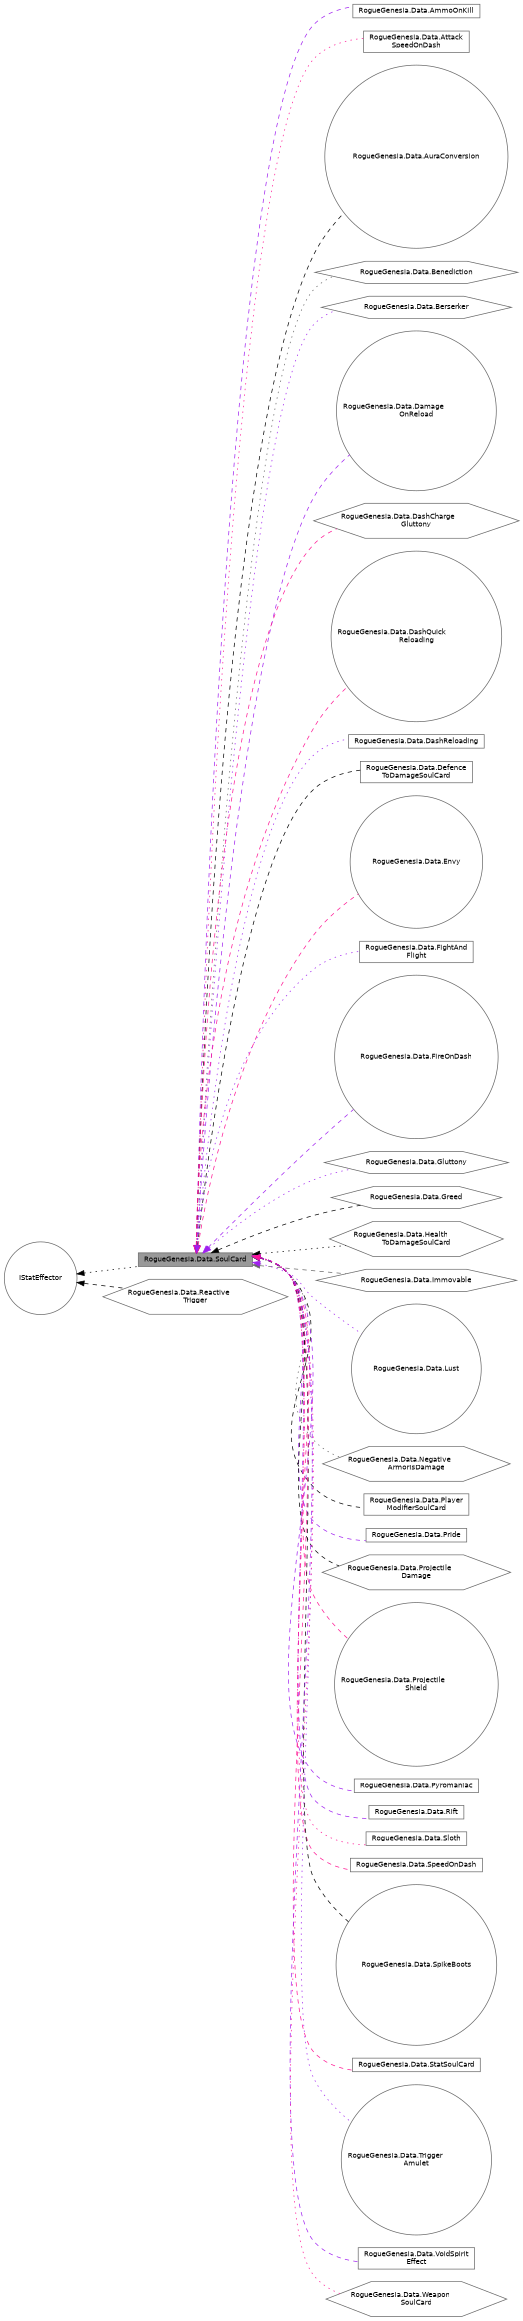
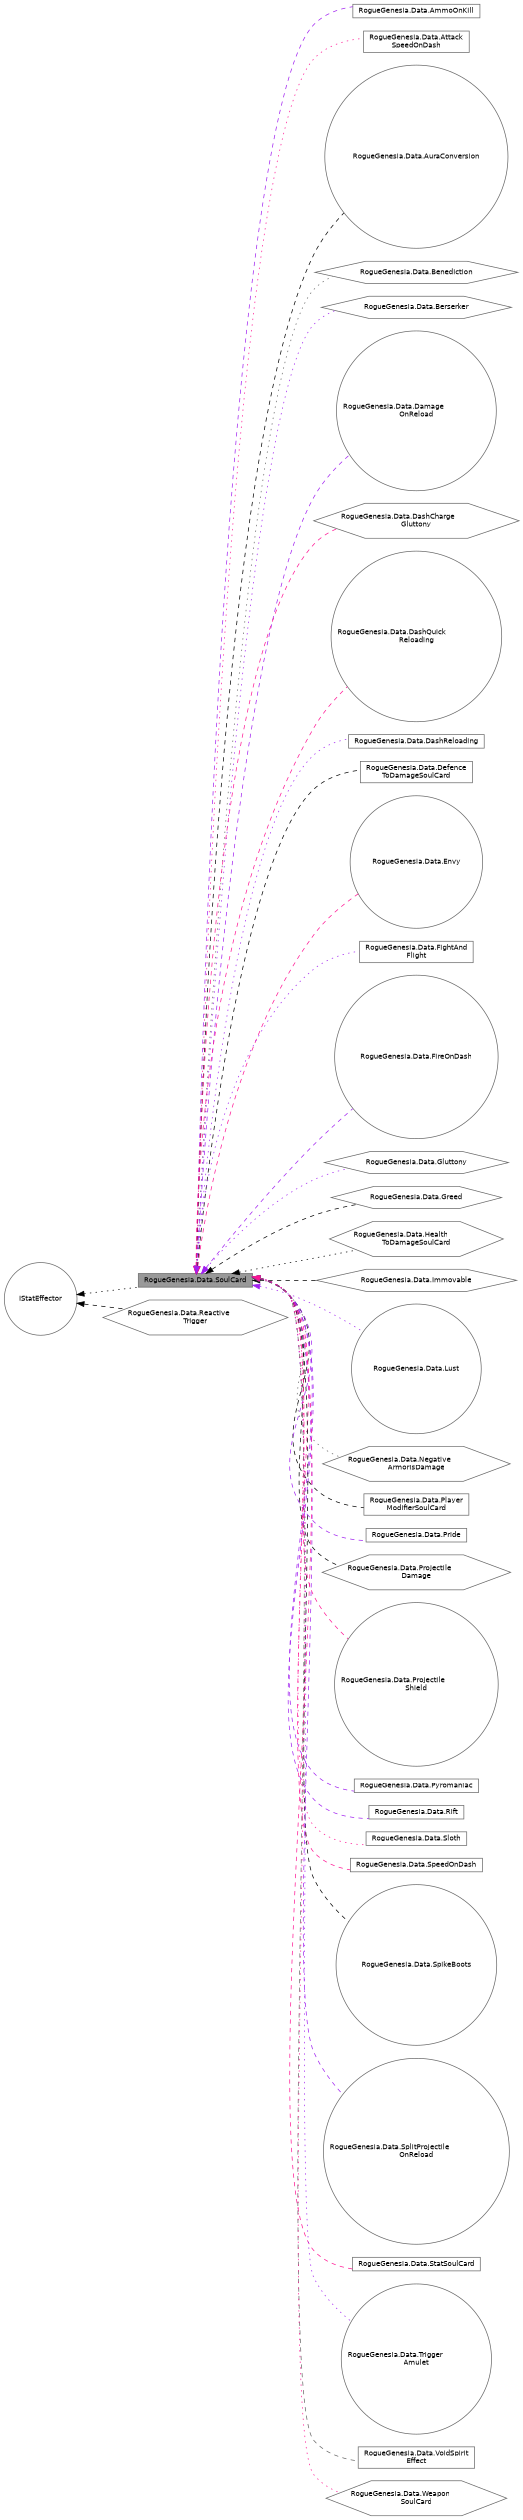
edge "RogueGenesia.Data.Immovable" -> "RogueGenesia.Data.SoulCard": color gray40 -> black
edge "RogueGenesia.Data.VoidSpirit Effect" -> "RogueGenesia.Data.SoulCard": color purple -> gray40
node "RogueGenesia.Data.SplitProjectile OnReload": added
